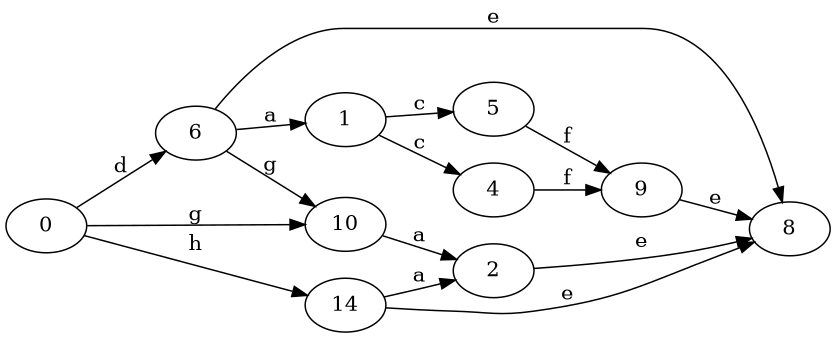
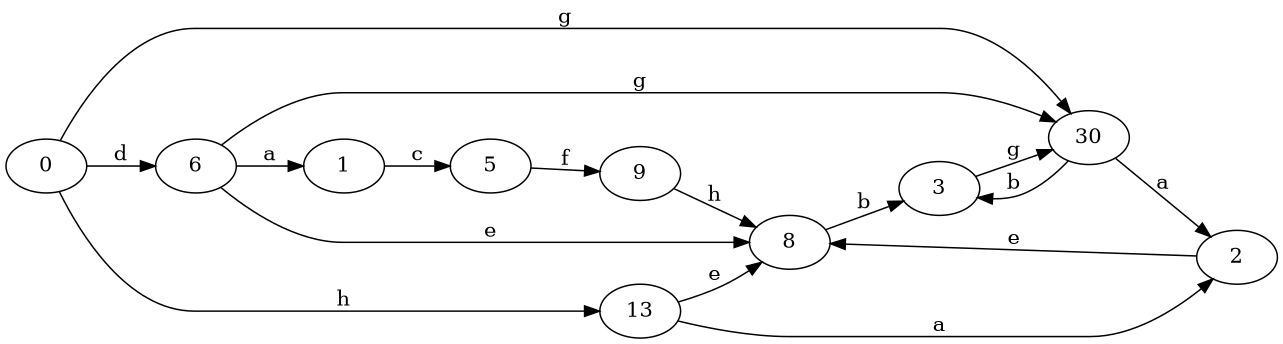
node "3": added
node "4": removed
edge "9" -> "8": label "e" -> "h"
node "10": label "10" -> "30"
node "14": label "14" -> "13"
